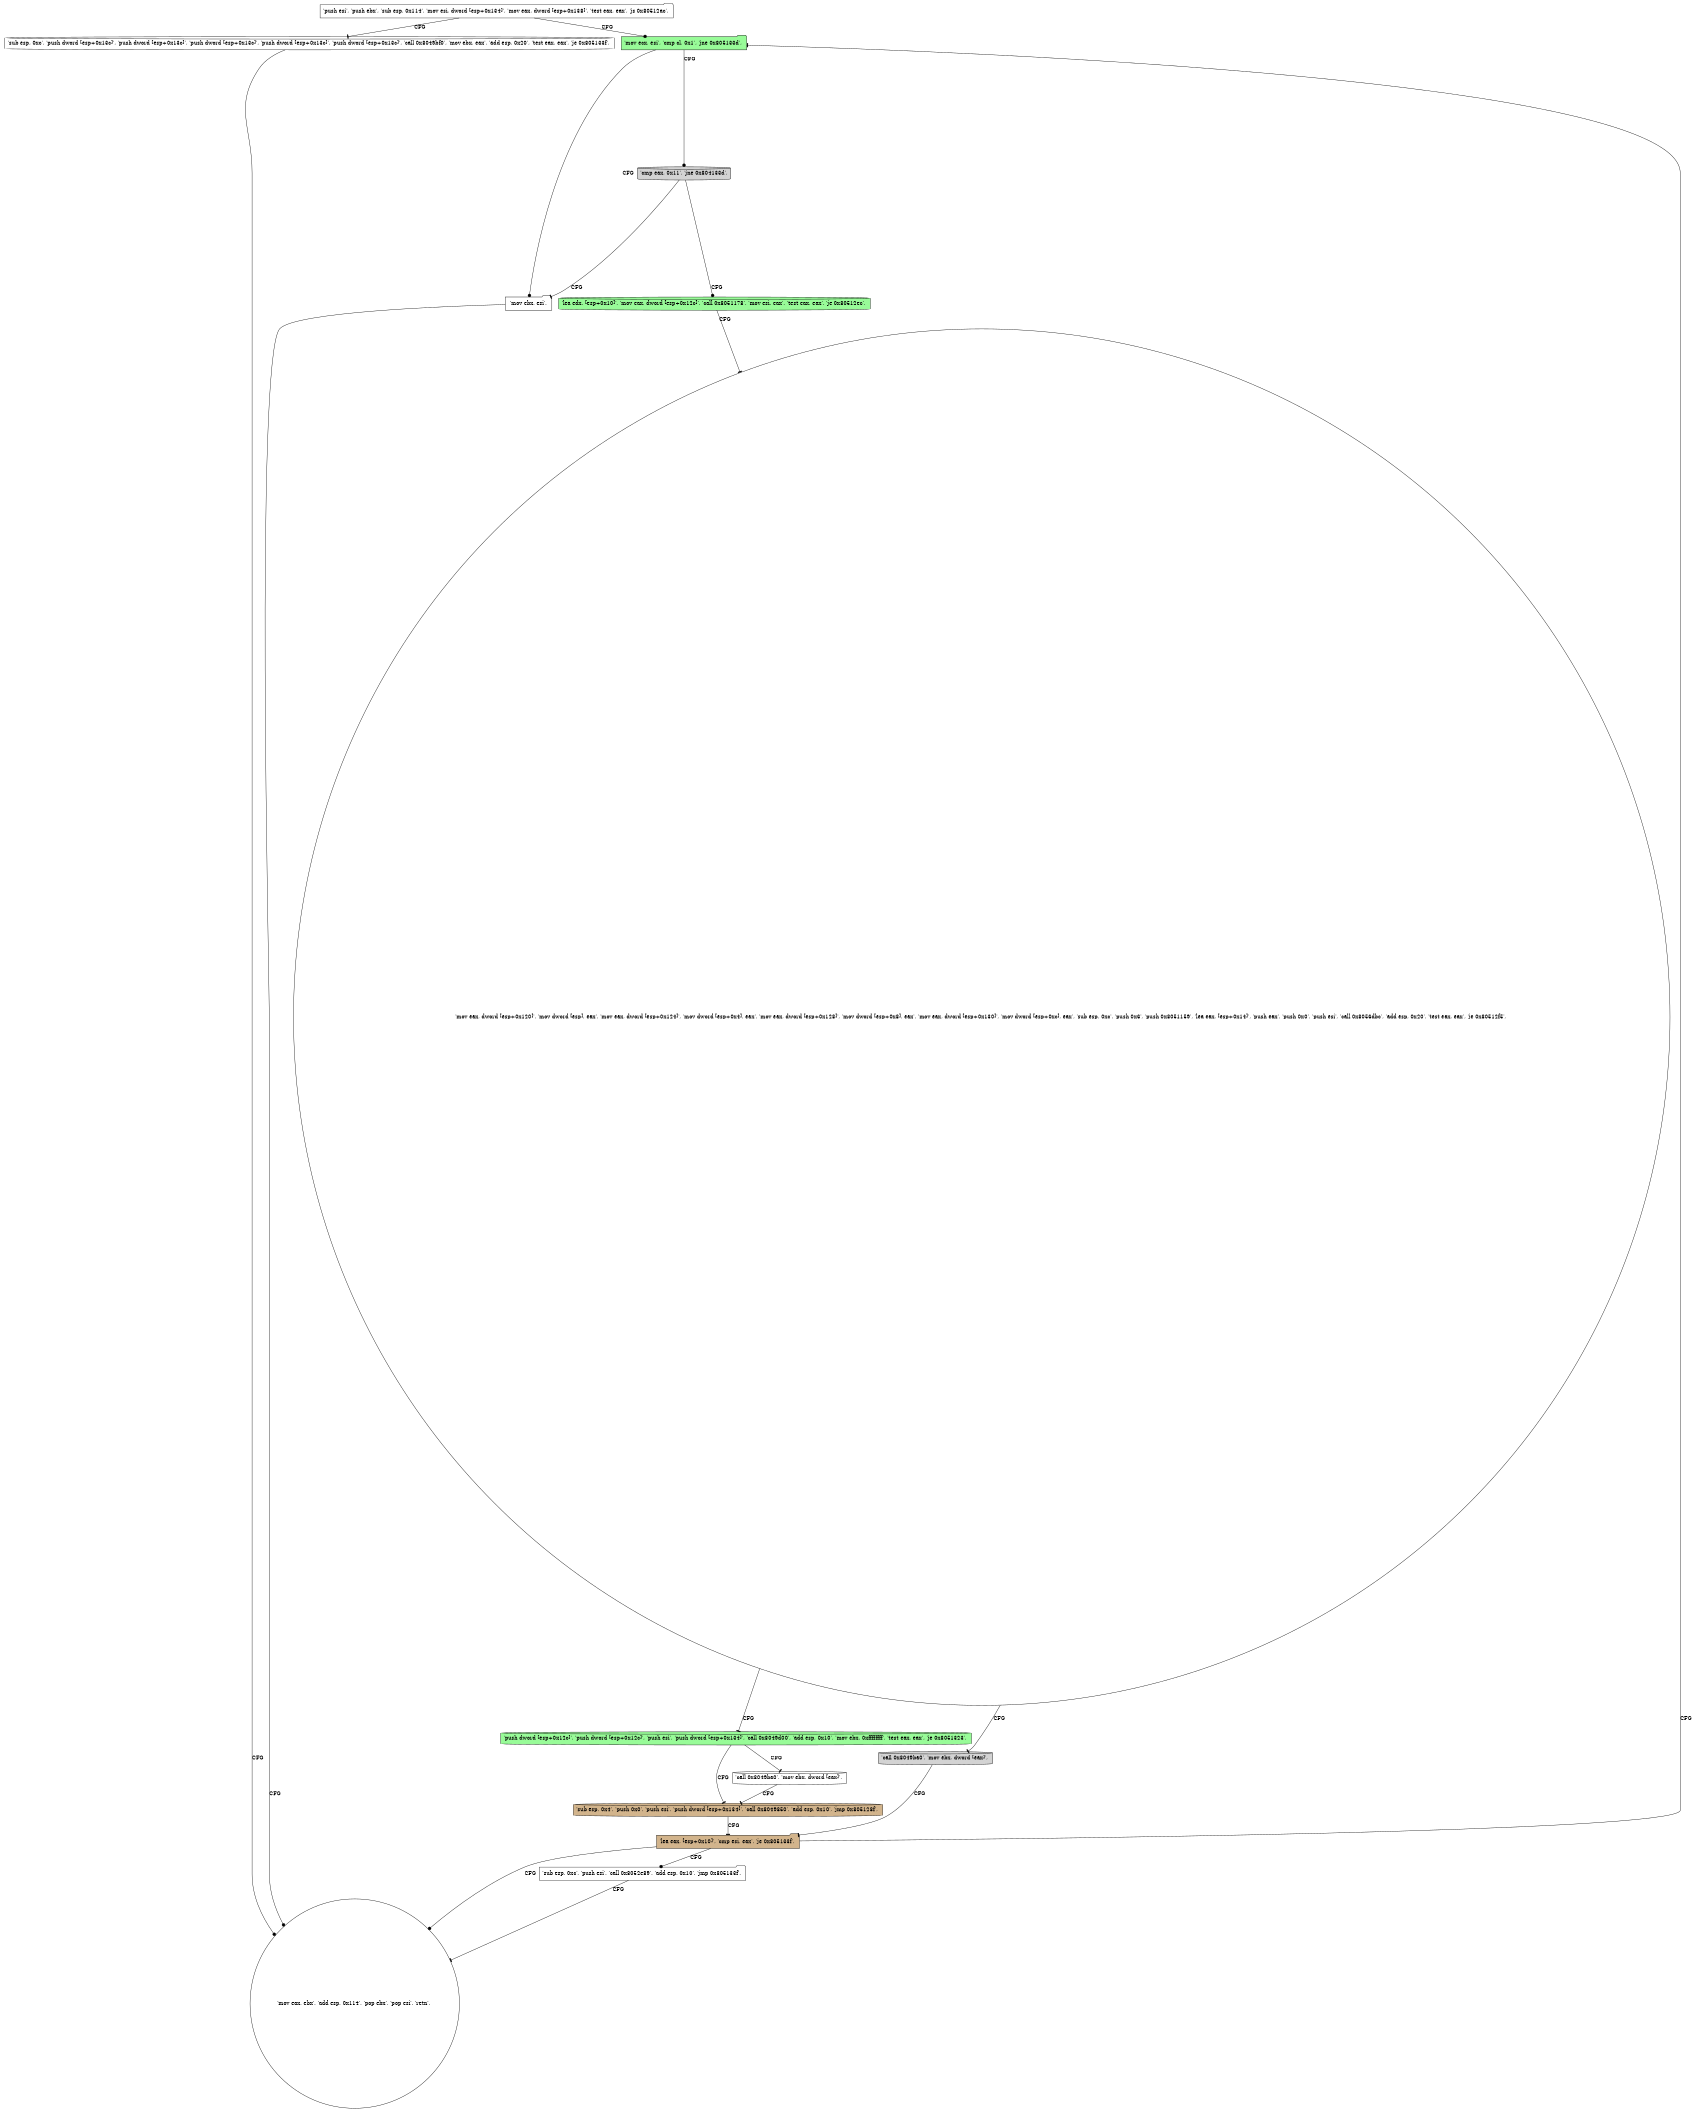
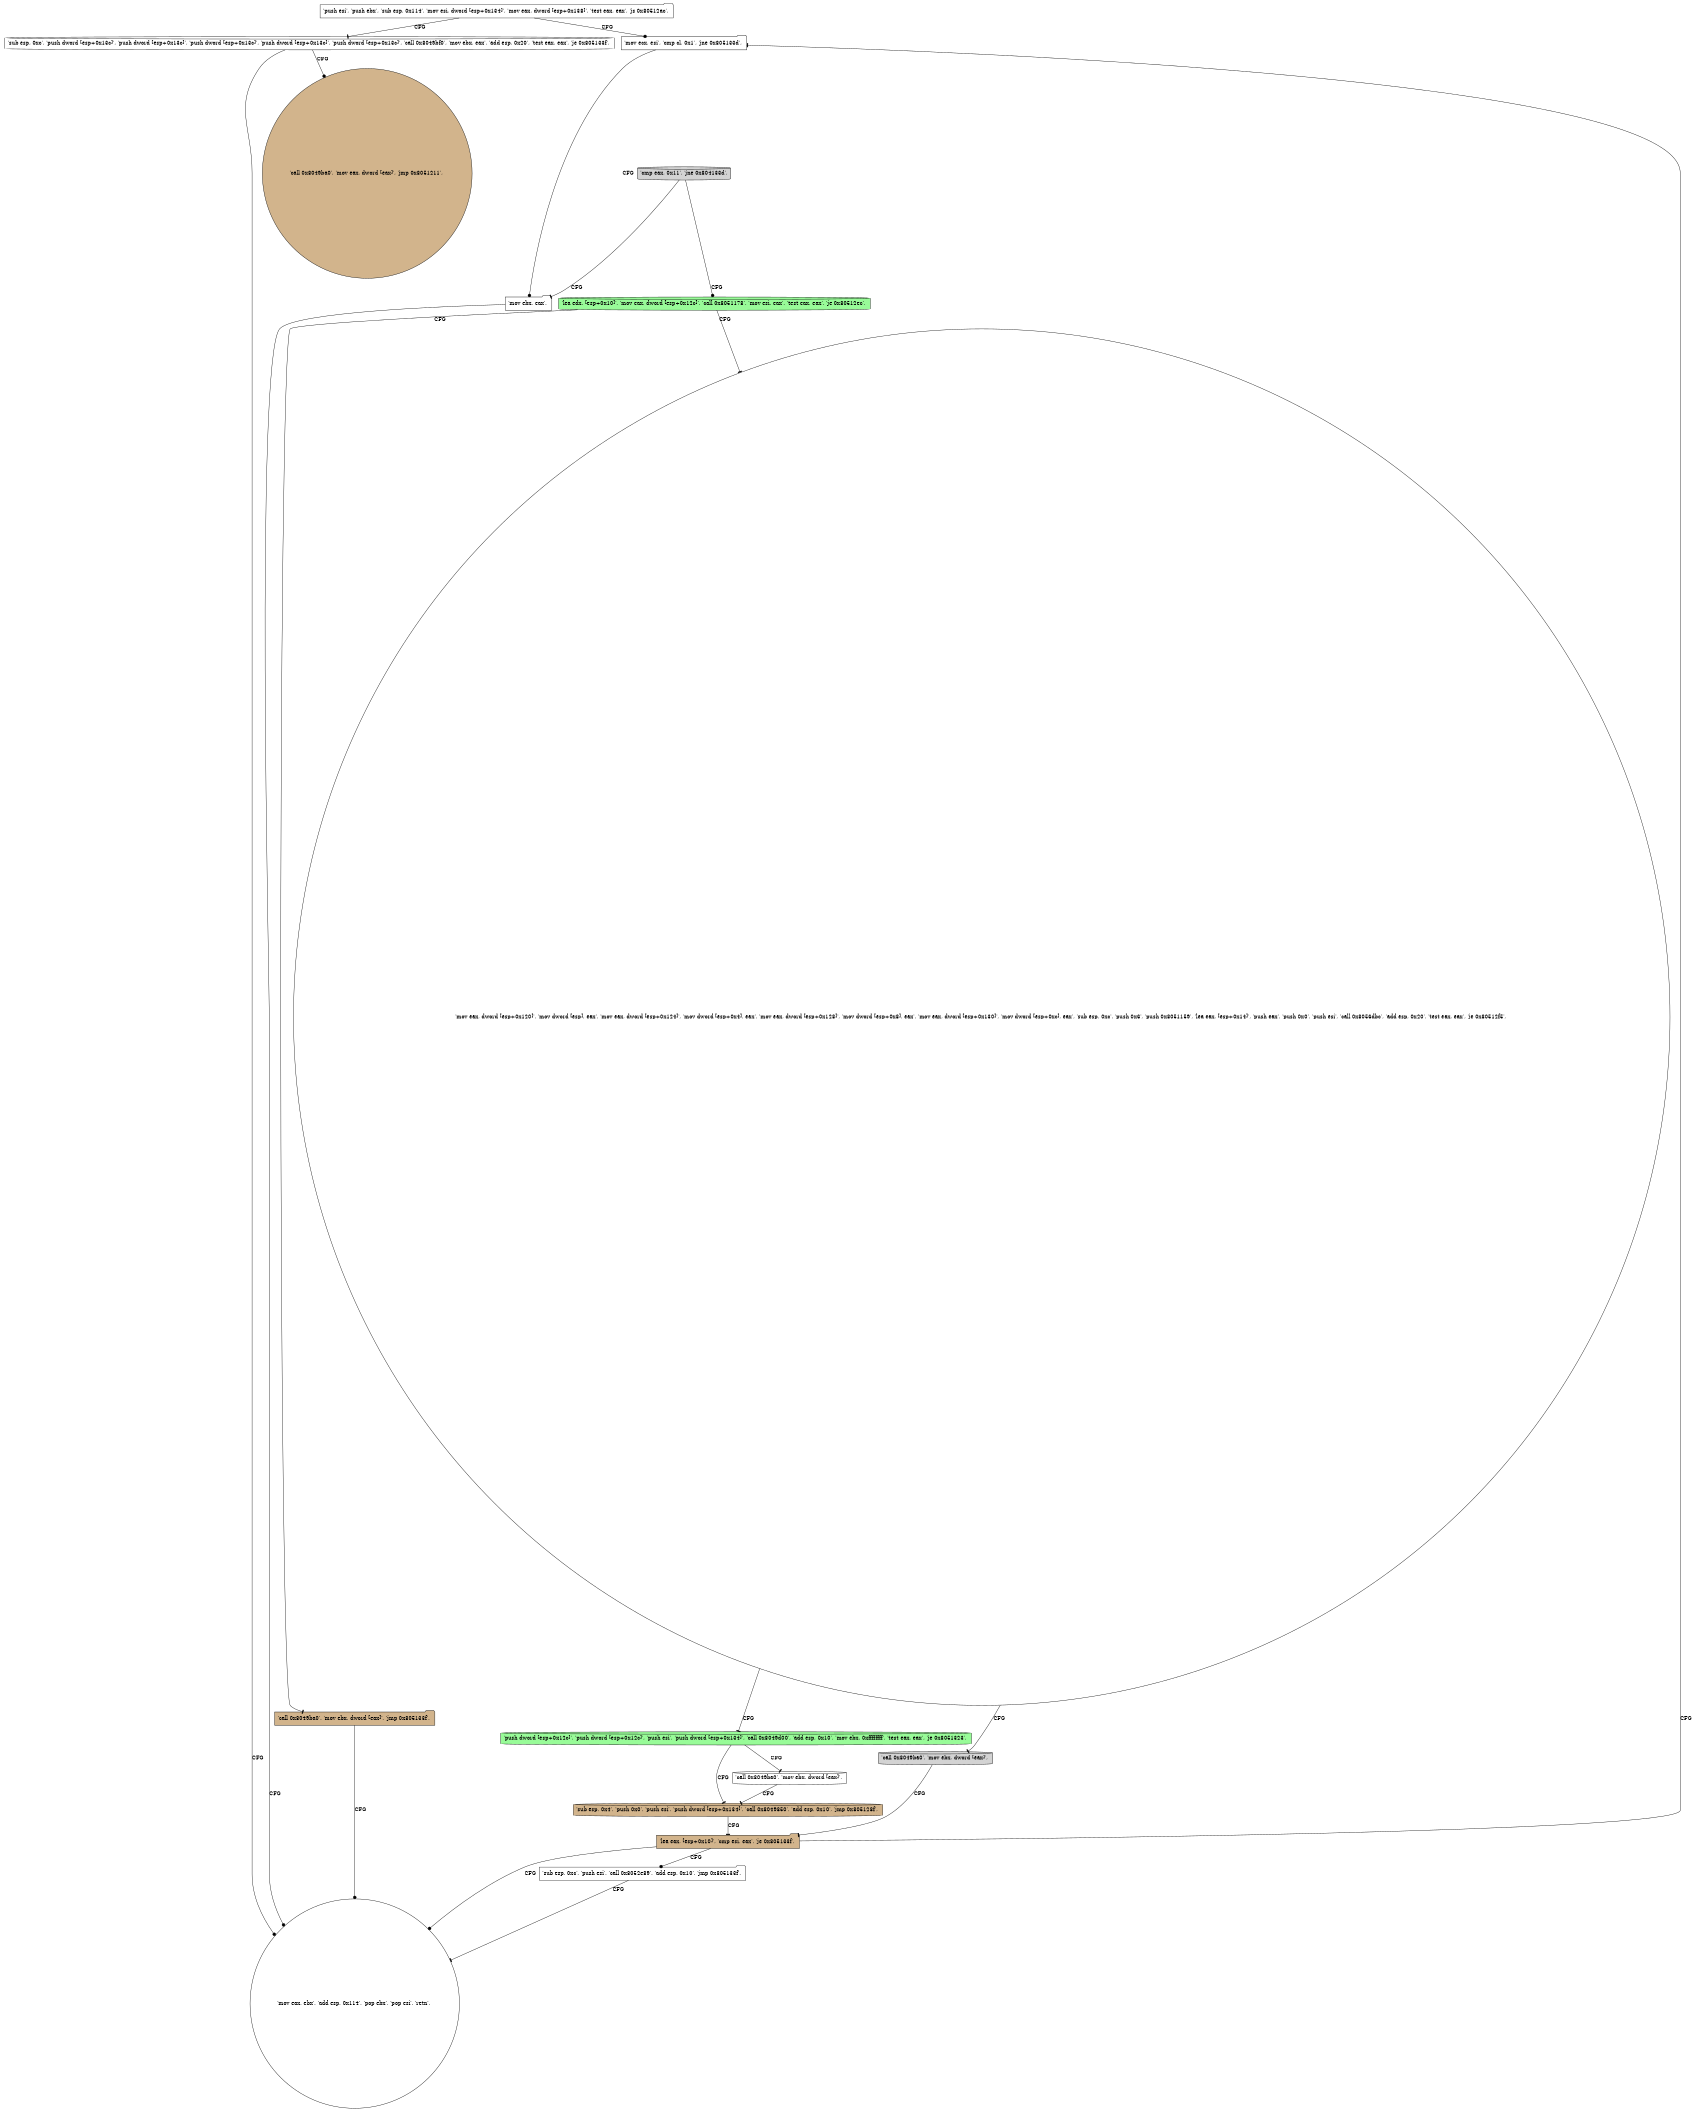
node "'mov ecx, esi', 'cmp cl, 0x1', 'jne 0x805133d',": fillcolor palegreen -> white
edge "'mov ecx, esi', 'cmp cl, 0x1', 'jne 0x805133d'," -> "'cmp eax, 0x11', 'jne 0x804133d',": removed, label "CFG"
node "'call 0x8049ba0', 'mov eax, dword [eax]', 'jmp 0x8051211',": added
node "'mov ebx, esi',": label "'mov ebx, esi'," -> "'mov ebx, eax',"
node "'call 0x8049ba0', 'mov ebx, dword [eax]', 'jmp 0x805133f',": added
